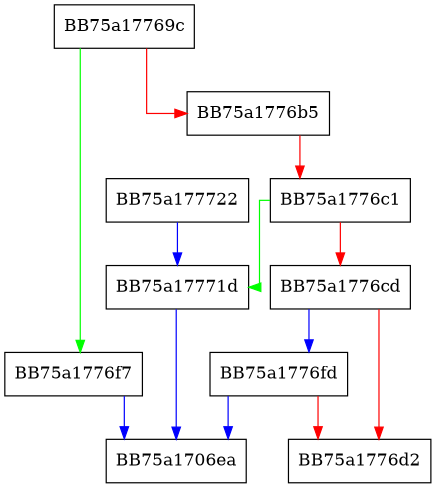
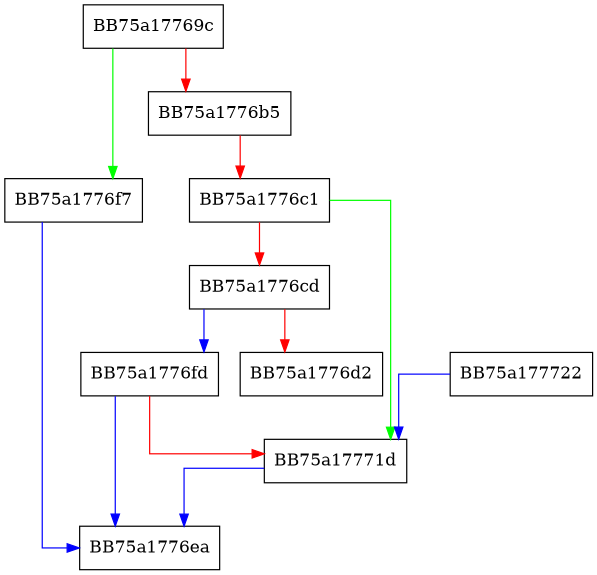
edge "BB75a1776fd" -> "BB75a1776d2": now "BB75a1776fd" -> "BB75a17771d"
node "BB75a1706ea": label "BB75a1706ea" -> "BB75a1776ea"
